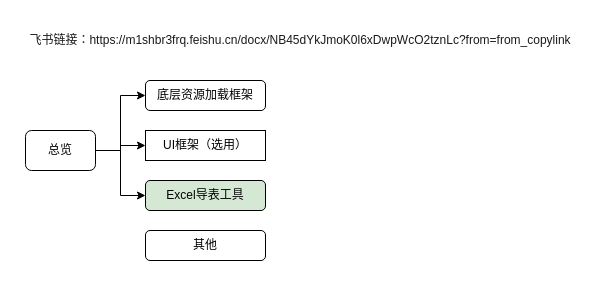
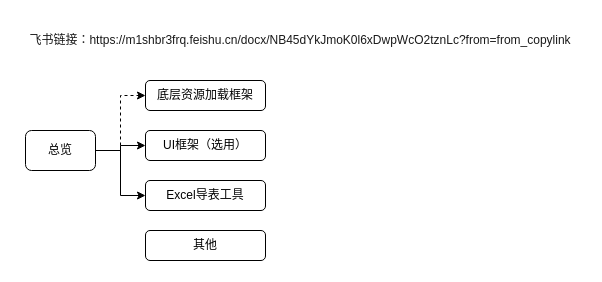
edge "总览" -> "底层资源加载框架": style solid -> dashed
node "UI框架（选用）": shape rectangle -> rounded rectangle
node "Excel导表工具": fillcolor #d5e8d4 -> #ffffff
